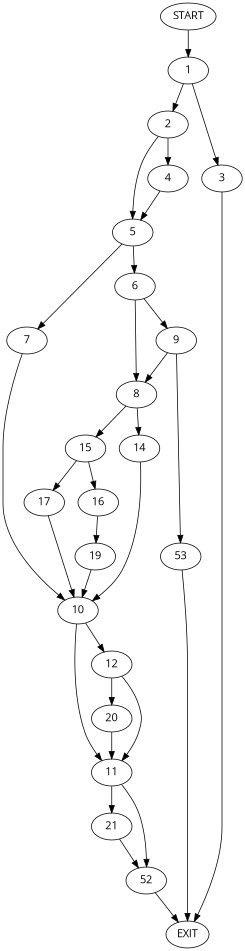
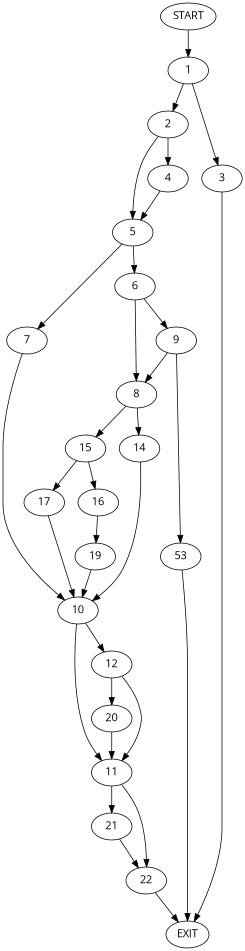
node "52": label "52" -> "22"
